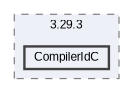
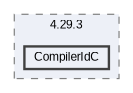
cluster "3.29.3": label "3.29.3" -> "4.29.3"
